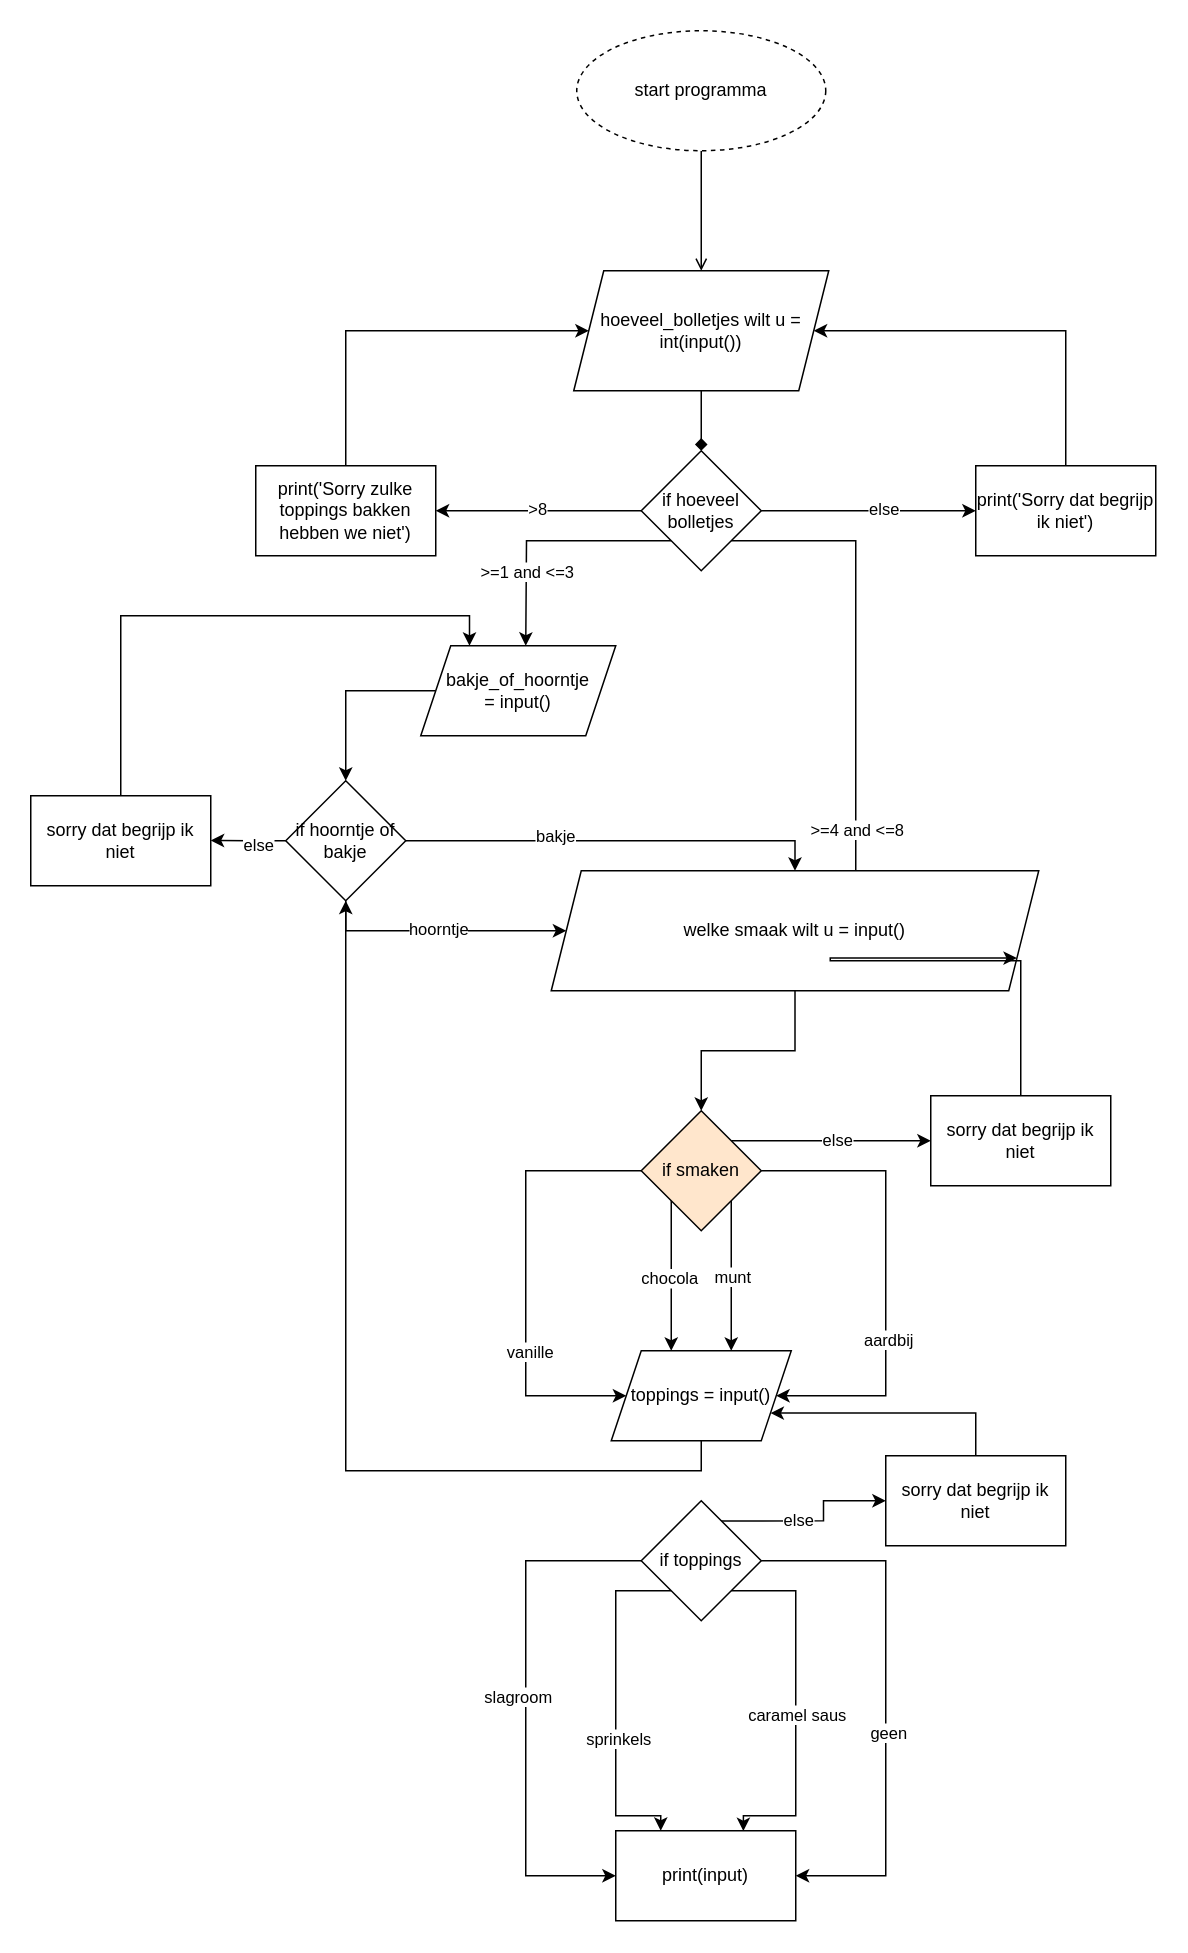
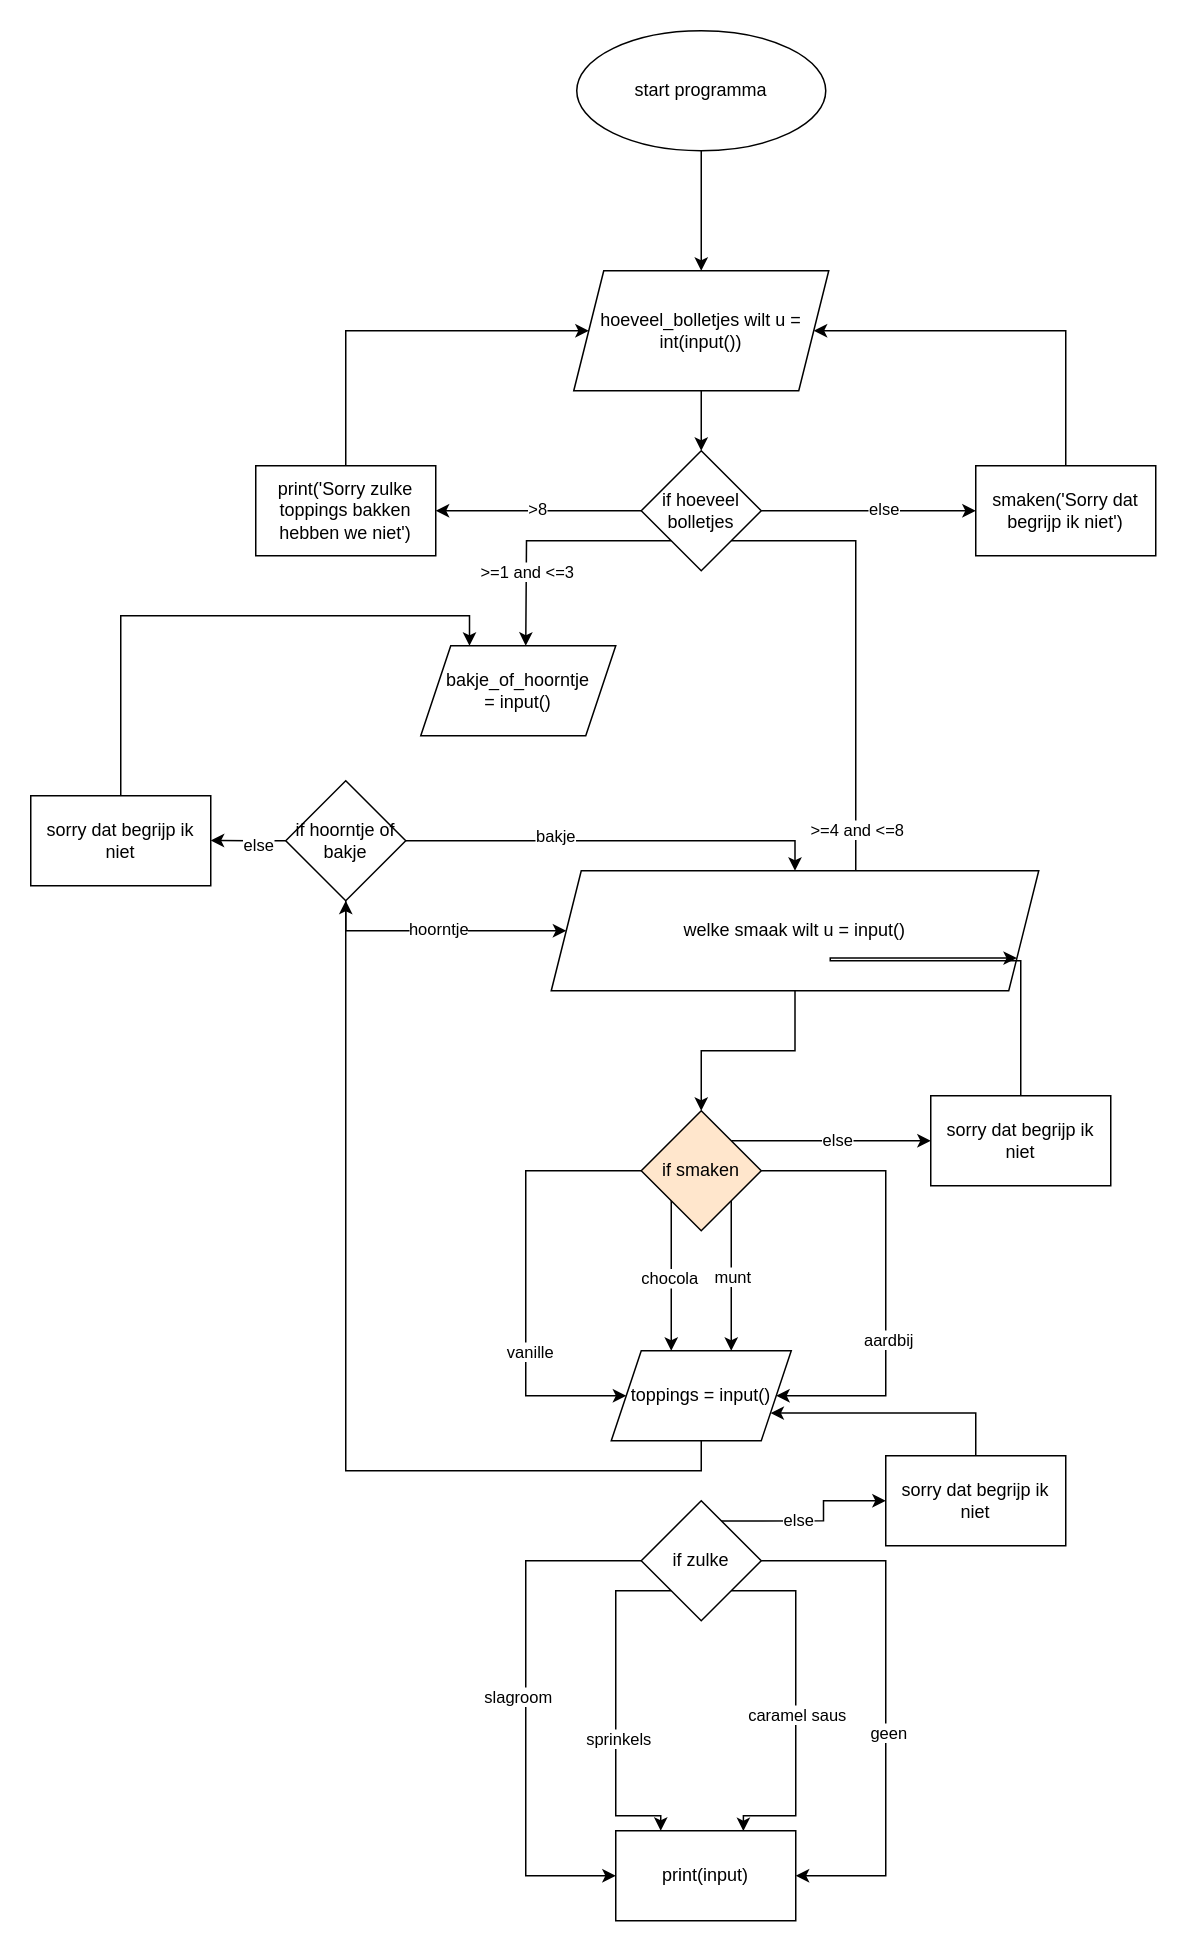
node "start programma": style dashed -> solid
edge "start programma" -> "hoeveel_bolletjes wilt u = int(input())": arrowhead open -> classic
edge "hoeveel_bolletjes wilt u = int(input())" -> "if hoeveel bolletjes": arrowhead diamond -> classic
node "print('Sorry dat begrijp ik niet')": label "print('Sorry dat begrijp ik niet')" -> "smaken('Sorry dat begrijp ik niet')"
edge "bakje_of_hoorntje = input()" -> "if hoorntje of bakje": removed
node "if toppings": label "if toppings" -> "if zulke"
